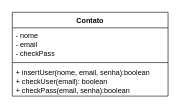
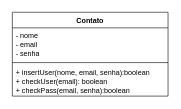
node "- nome - email - checkPass": label "- nome - email - checkPass" -> "- nome - email - senha"
